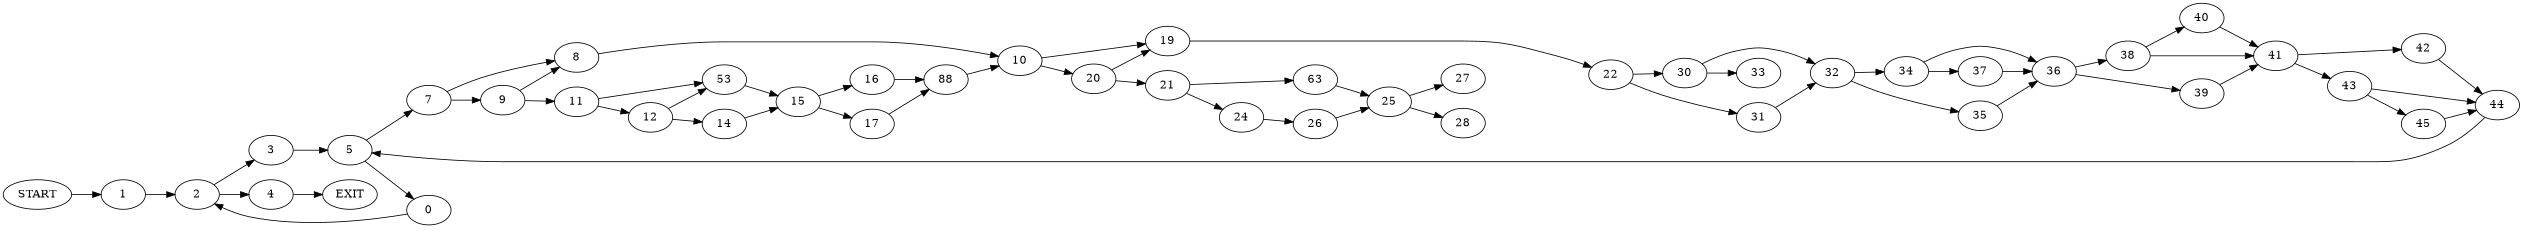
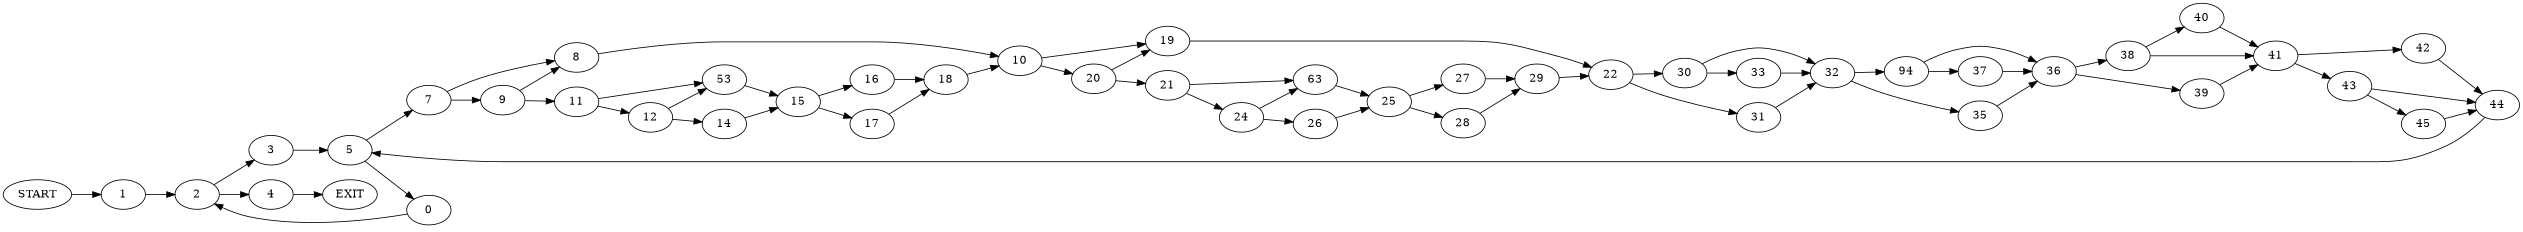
node "34": label "34" -> "94"
edge "33" -> "32": added
node "29": added
node "88": label "88" -> "18"
edge "24" -> "63": added
